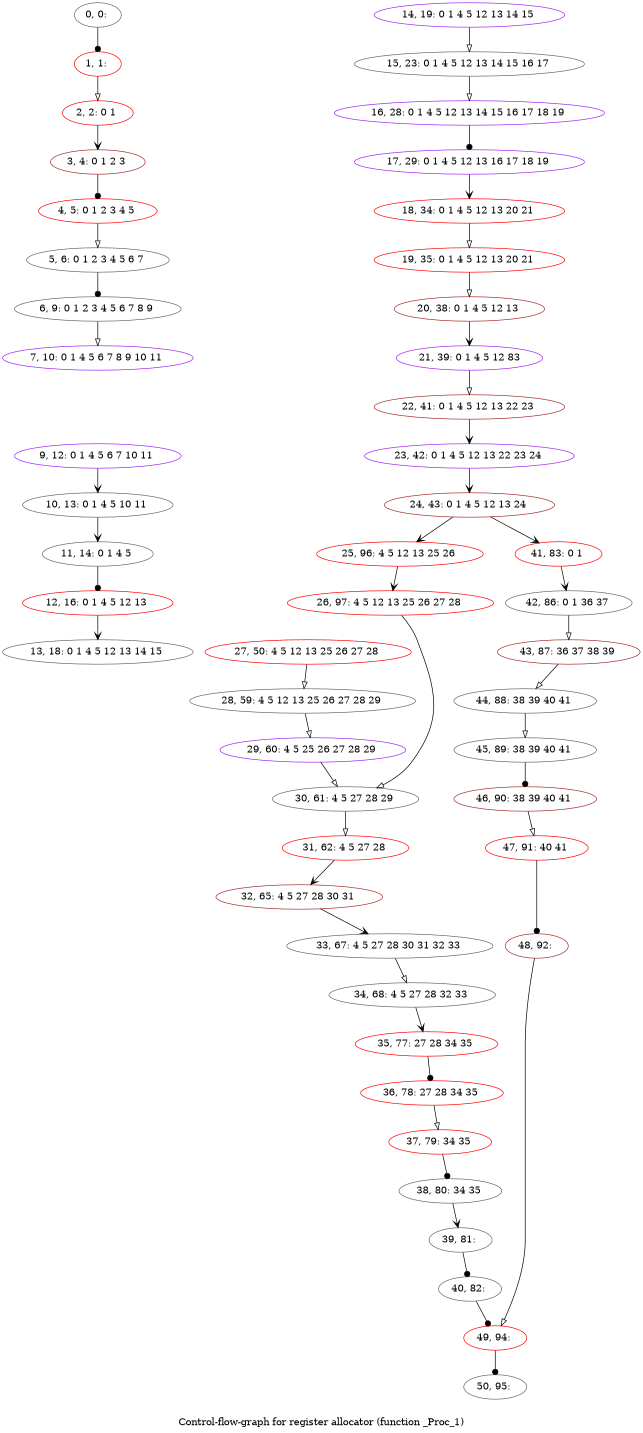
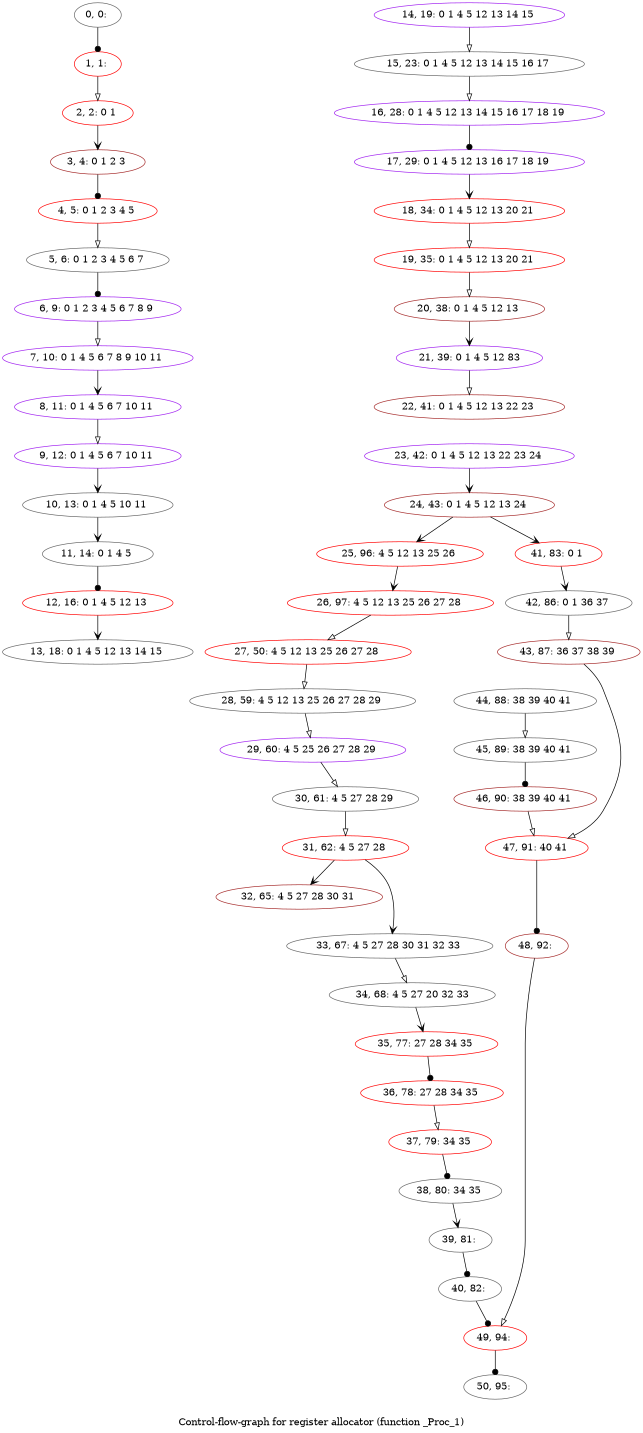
node "6, 9: 0 1 2 3 4 5 6 7 8 9": color gray40 -> purple
node "8, 11: 0 1 4 5 6 7 10 11": added
edge "22, 41: 0 1 4 5 12 13 22 23" -> "23, 42: 0 1 4 5 12 13 22 23 24": removed
edge "43, 87: 36 37 38 39" -> "44, 88: 38 39 40 41": now "43, 87: 36 37 38 39" -> "47, 91: 40 41"
edge "26, 97: 4 5 12 13 25 26 27 28" -> "30, 61: 4 5 27 28 29": now "26, 97: 4 5 12 13 25 26 27 28" -> "27, 50: 4 5 12 13 25 26 27 28"
edge "32, 65: 4 5 27 28 30 31" -> "33, 67: 4 5 27 28 30 31 32 33": now "31, 62: 4 5 27 28" -> "33, 67: 4 5 27 28 30 31 32 33"
node "34, 68: 4 5 27 28 32 33": label "34, 68: 4 5 27 28 32 33" -> "34, 68: 4 5 27 20 32 33"
